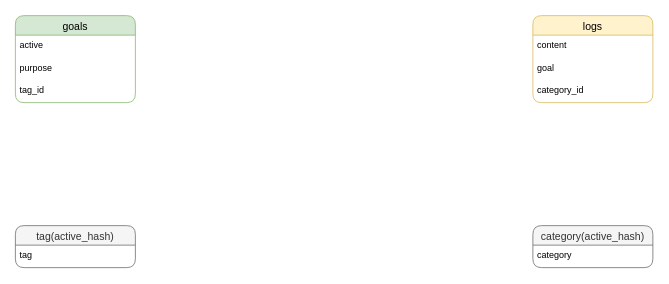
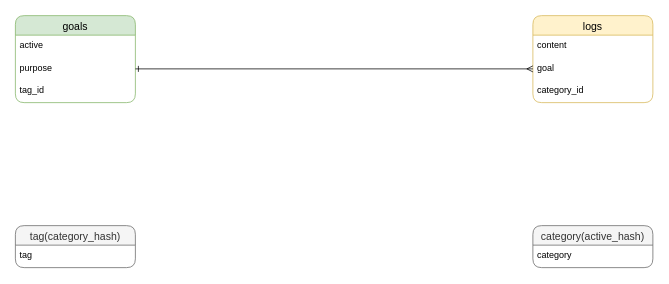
edge "purpose" -- "goal": added
node "tag(active_hash)": label "tag(active_hash)" -> "tag(category_hash)"
